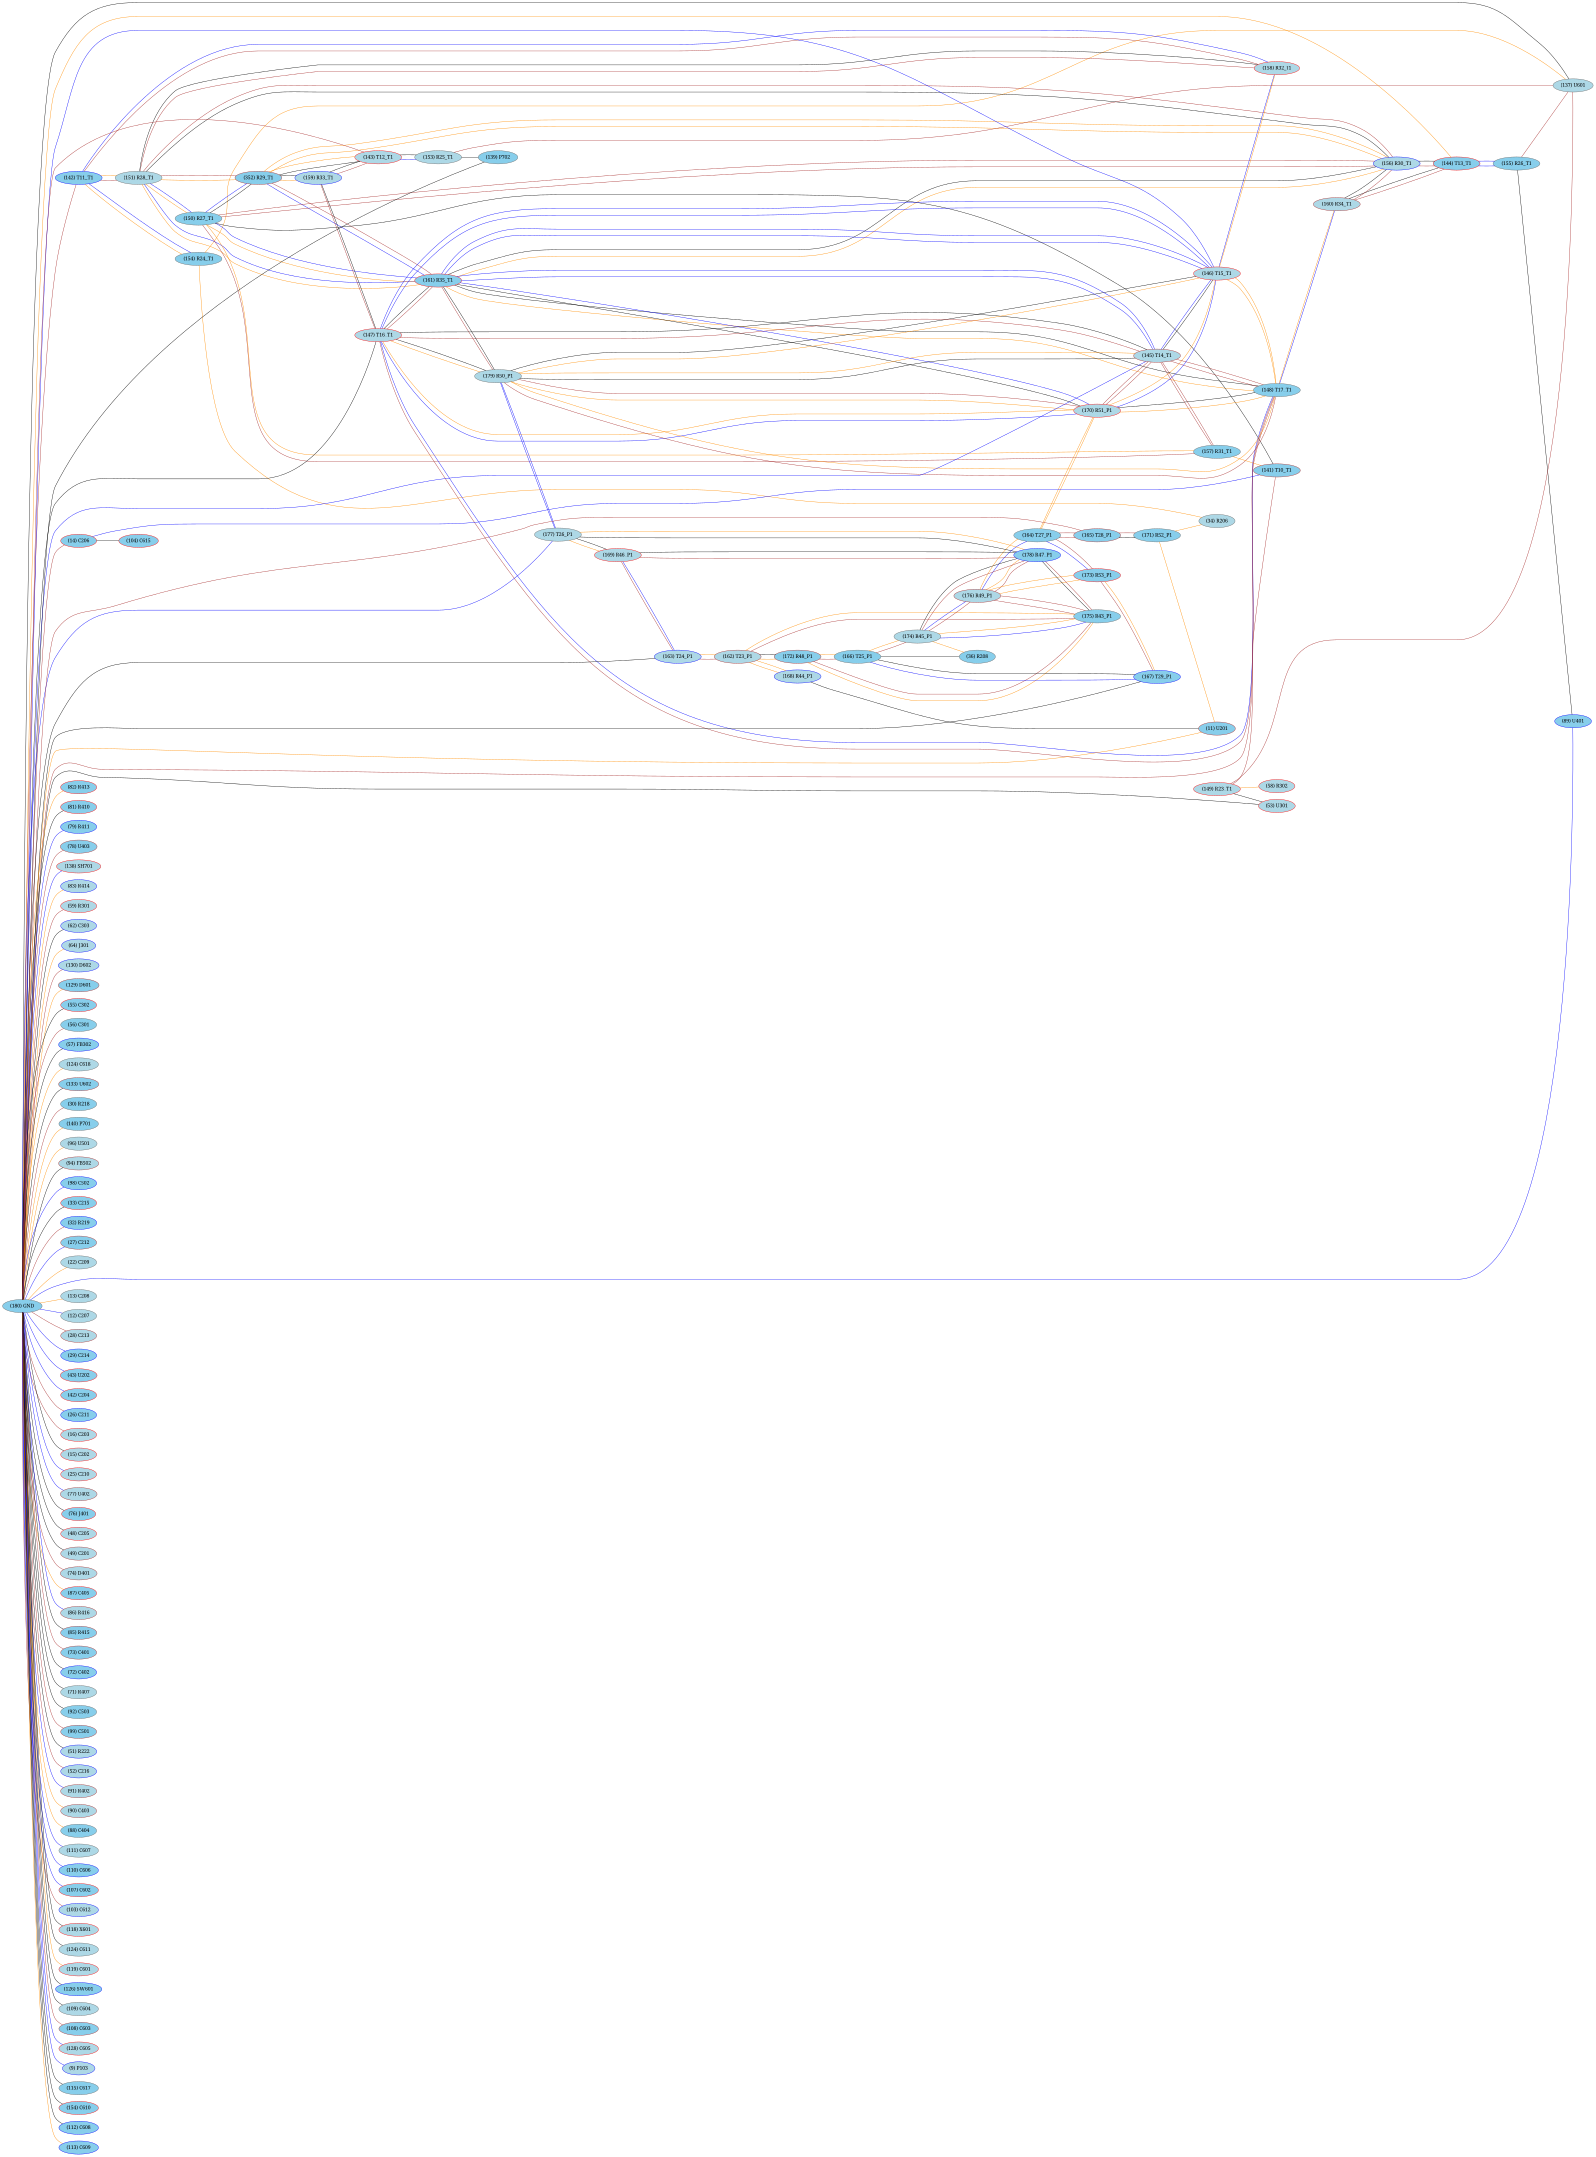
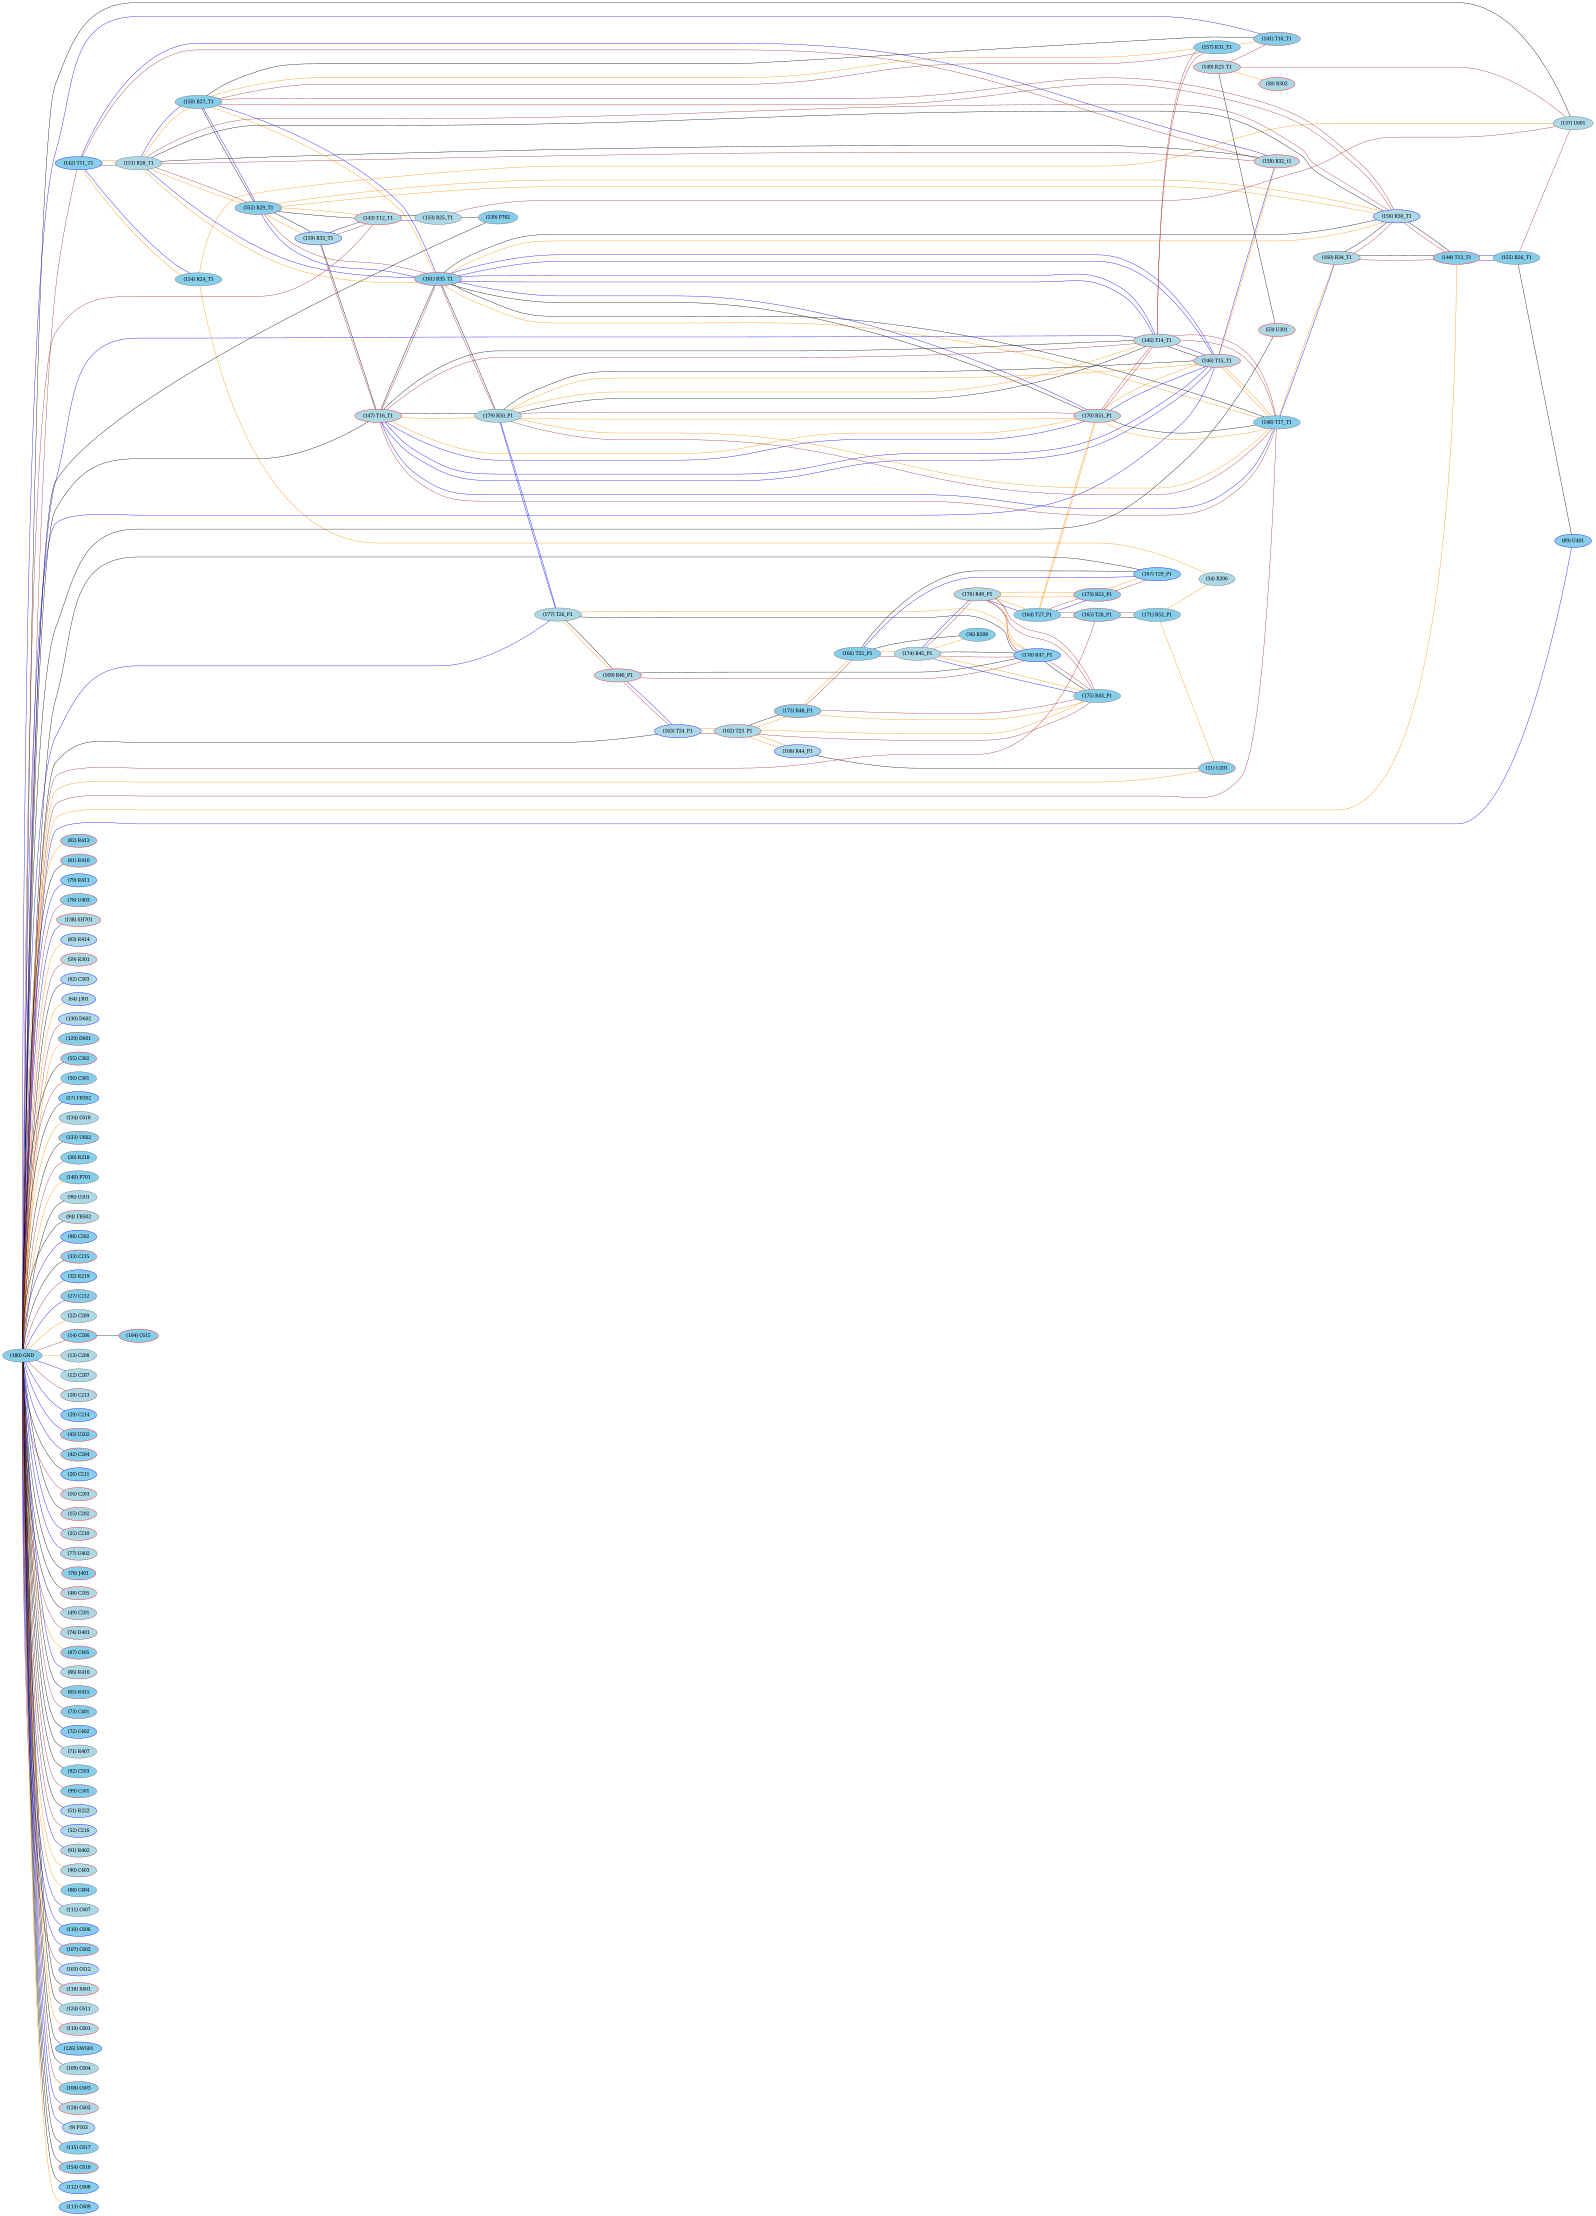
edge "(141) T10_T1" -- "(14) C206": now "(141) T10_T1" -- "(180) GND"
node "(124) C618": label "(124) C618" -> "(134) C618"
edge "(96) U501" -- "(180) GND": color darkorange -> black
edge "(180) GND" -- "(26) C211": color brown -> black
